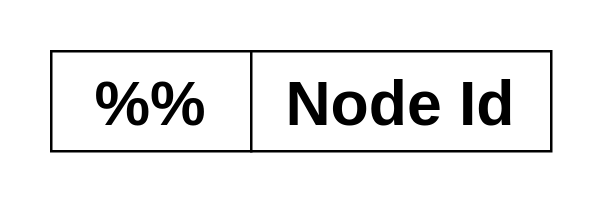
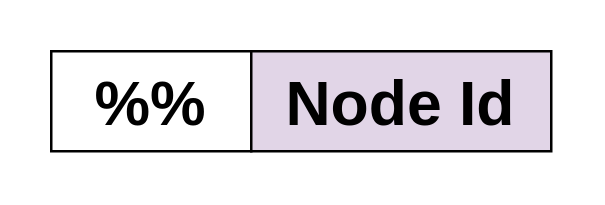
node "Node Id": fillcolor #ffffff -> #e1d5e7
